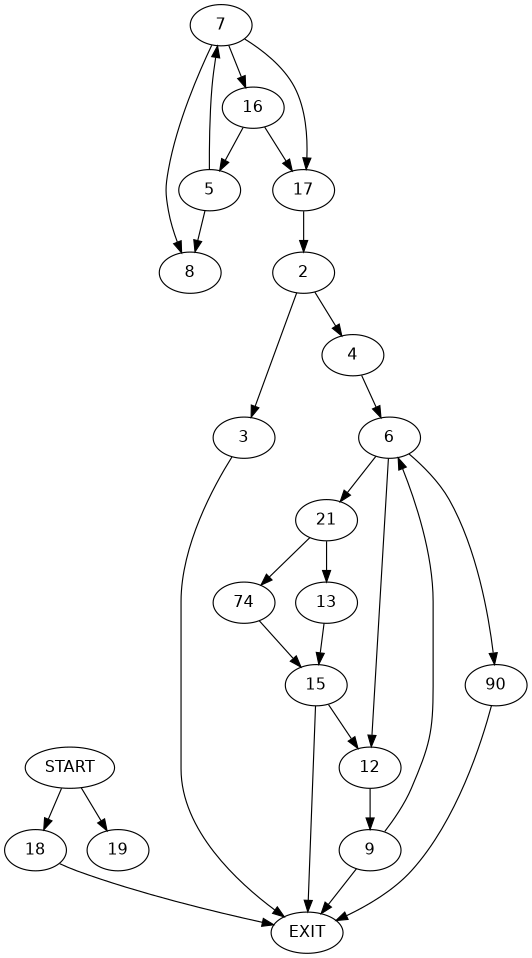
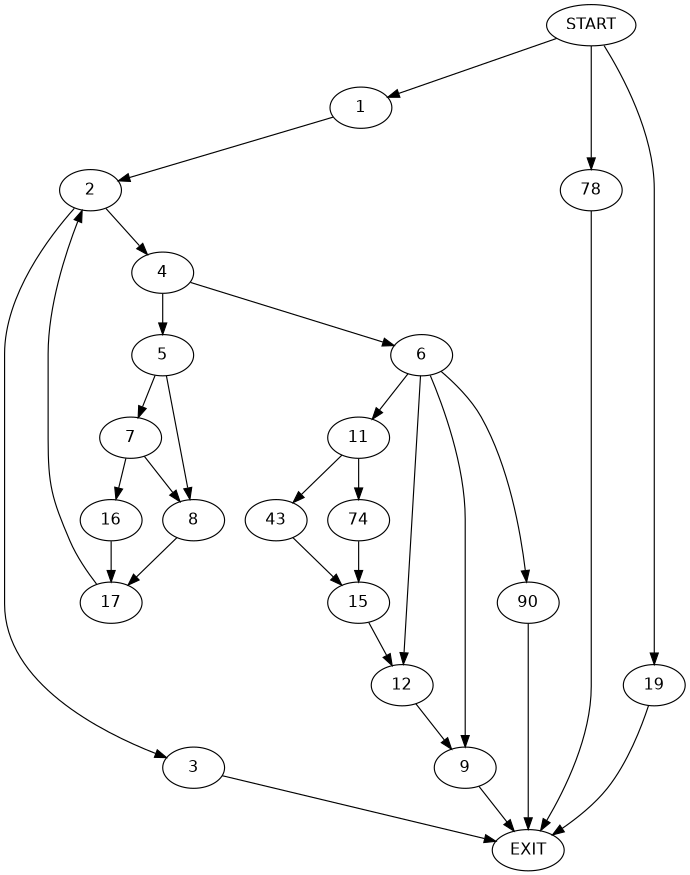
edge "7" -> "17": now "8" -> "17"
node "1": added
edge "16" -> "5": now "4" -> "5"
node "21": label "21" -> "11"
node "13": label "13" -> "43"
edge "9" -> "6": reversed
edge "15" -> "EXIT": now "19" -> "EXIT"
node "18": label "18" -> "78"
